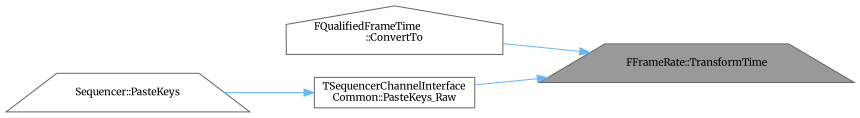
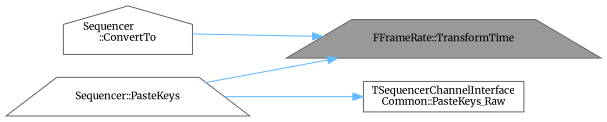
node "FQualifiedFrameTime ::ConvertTo": label "FQualifiedFrameTime ::ConvertTo" -> "Sequencer ::ConvertTo"
edge "TSequencerChannelInterface Common::PasteKeys_Raw" -> "FFrameRate::TransformTime": now "Sequencer::PasteKeys" -> "FFrameRate::TransformTime"
